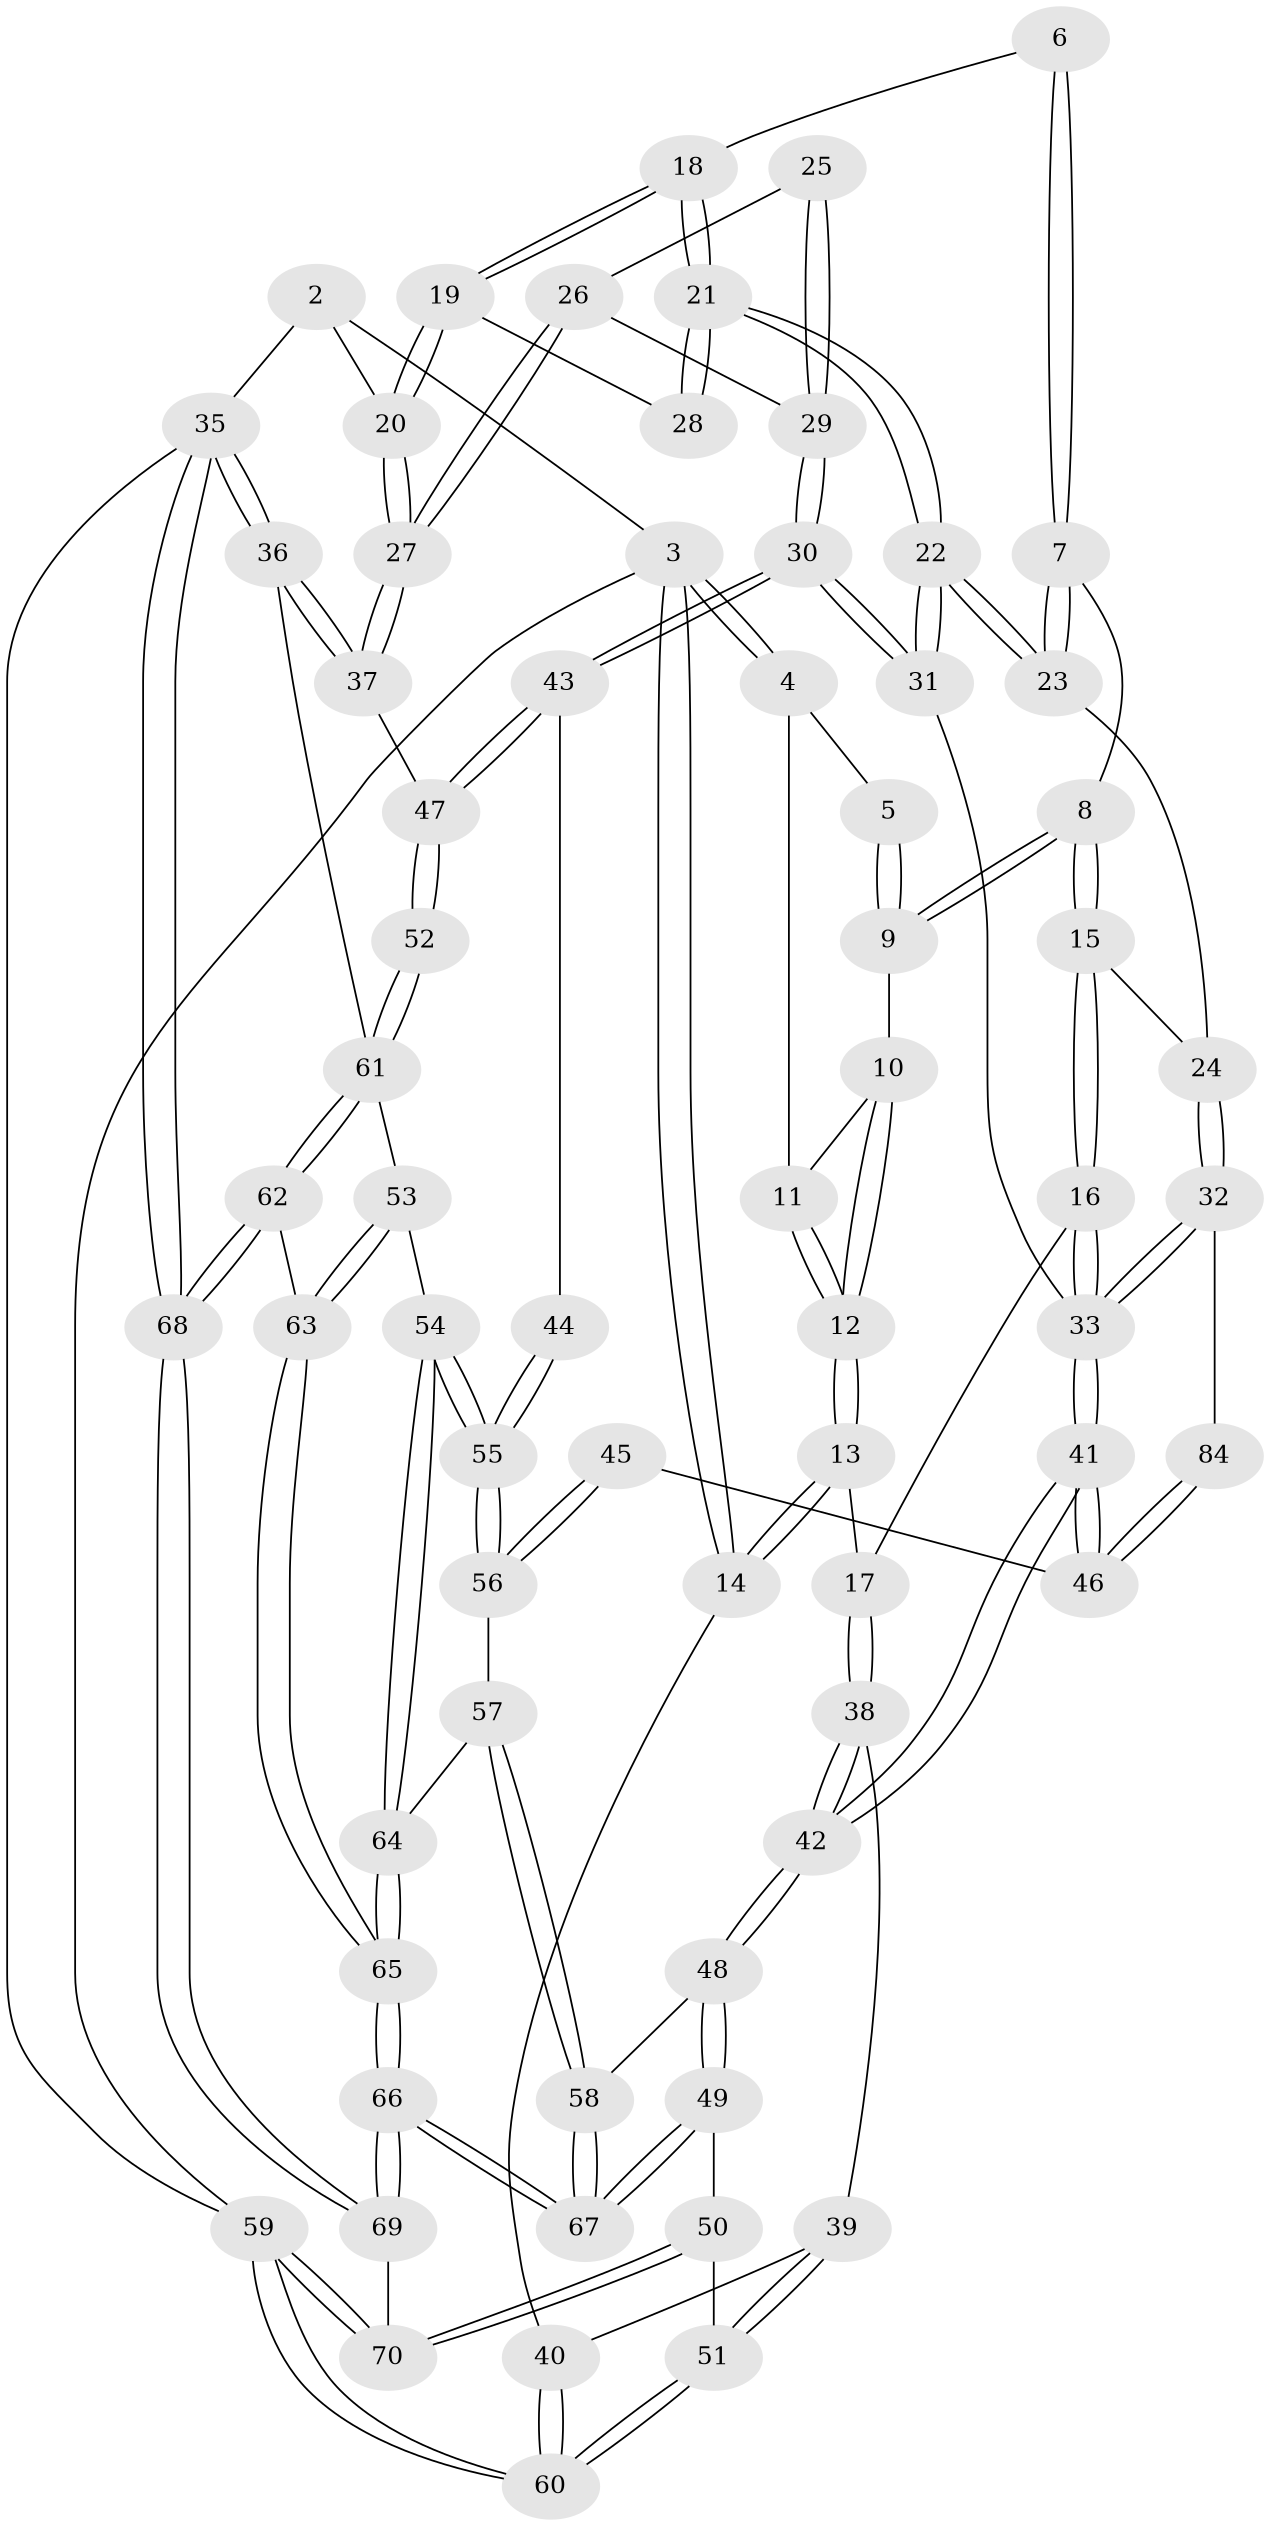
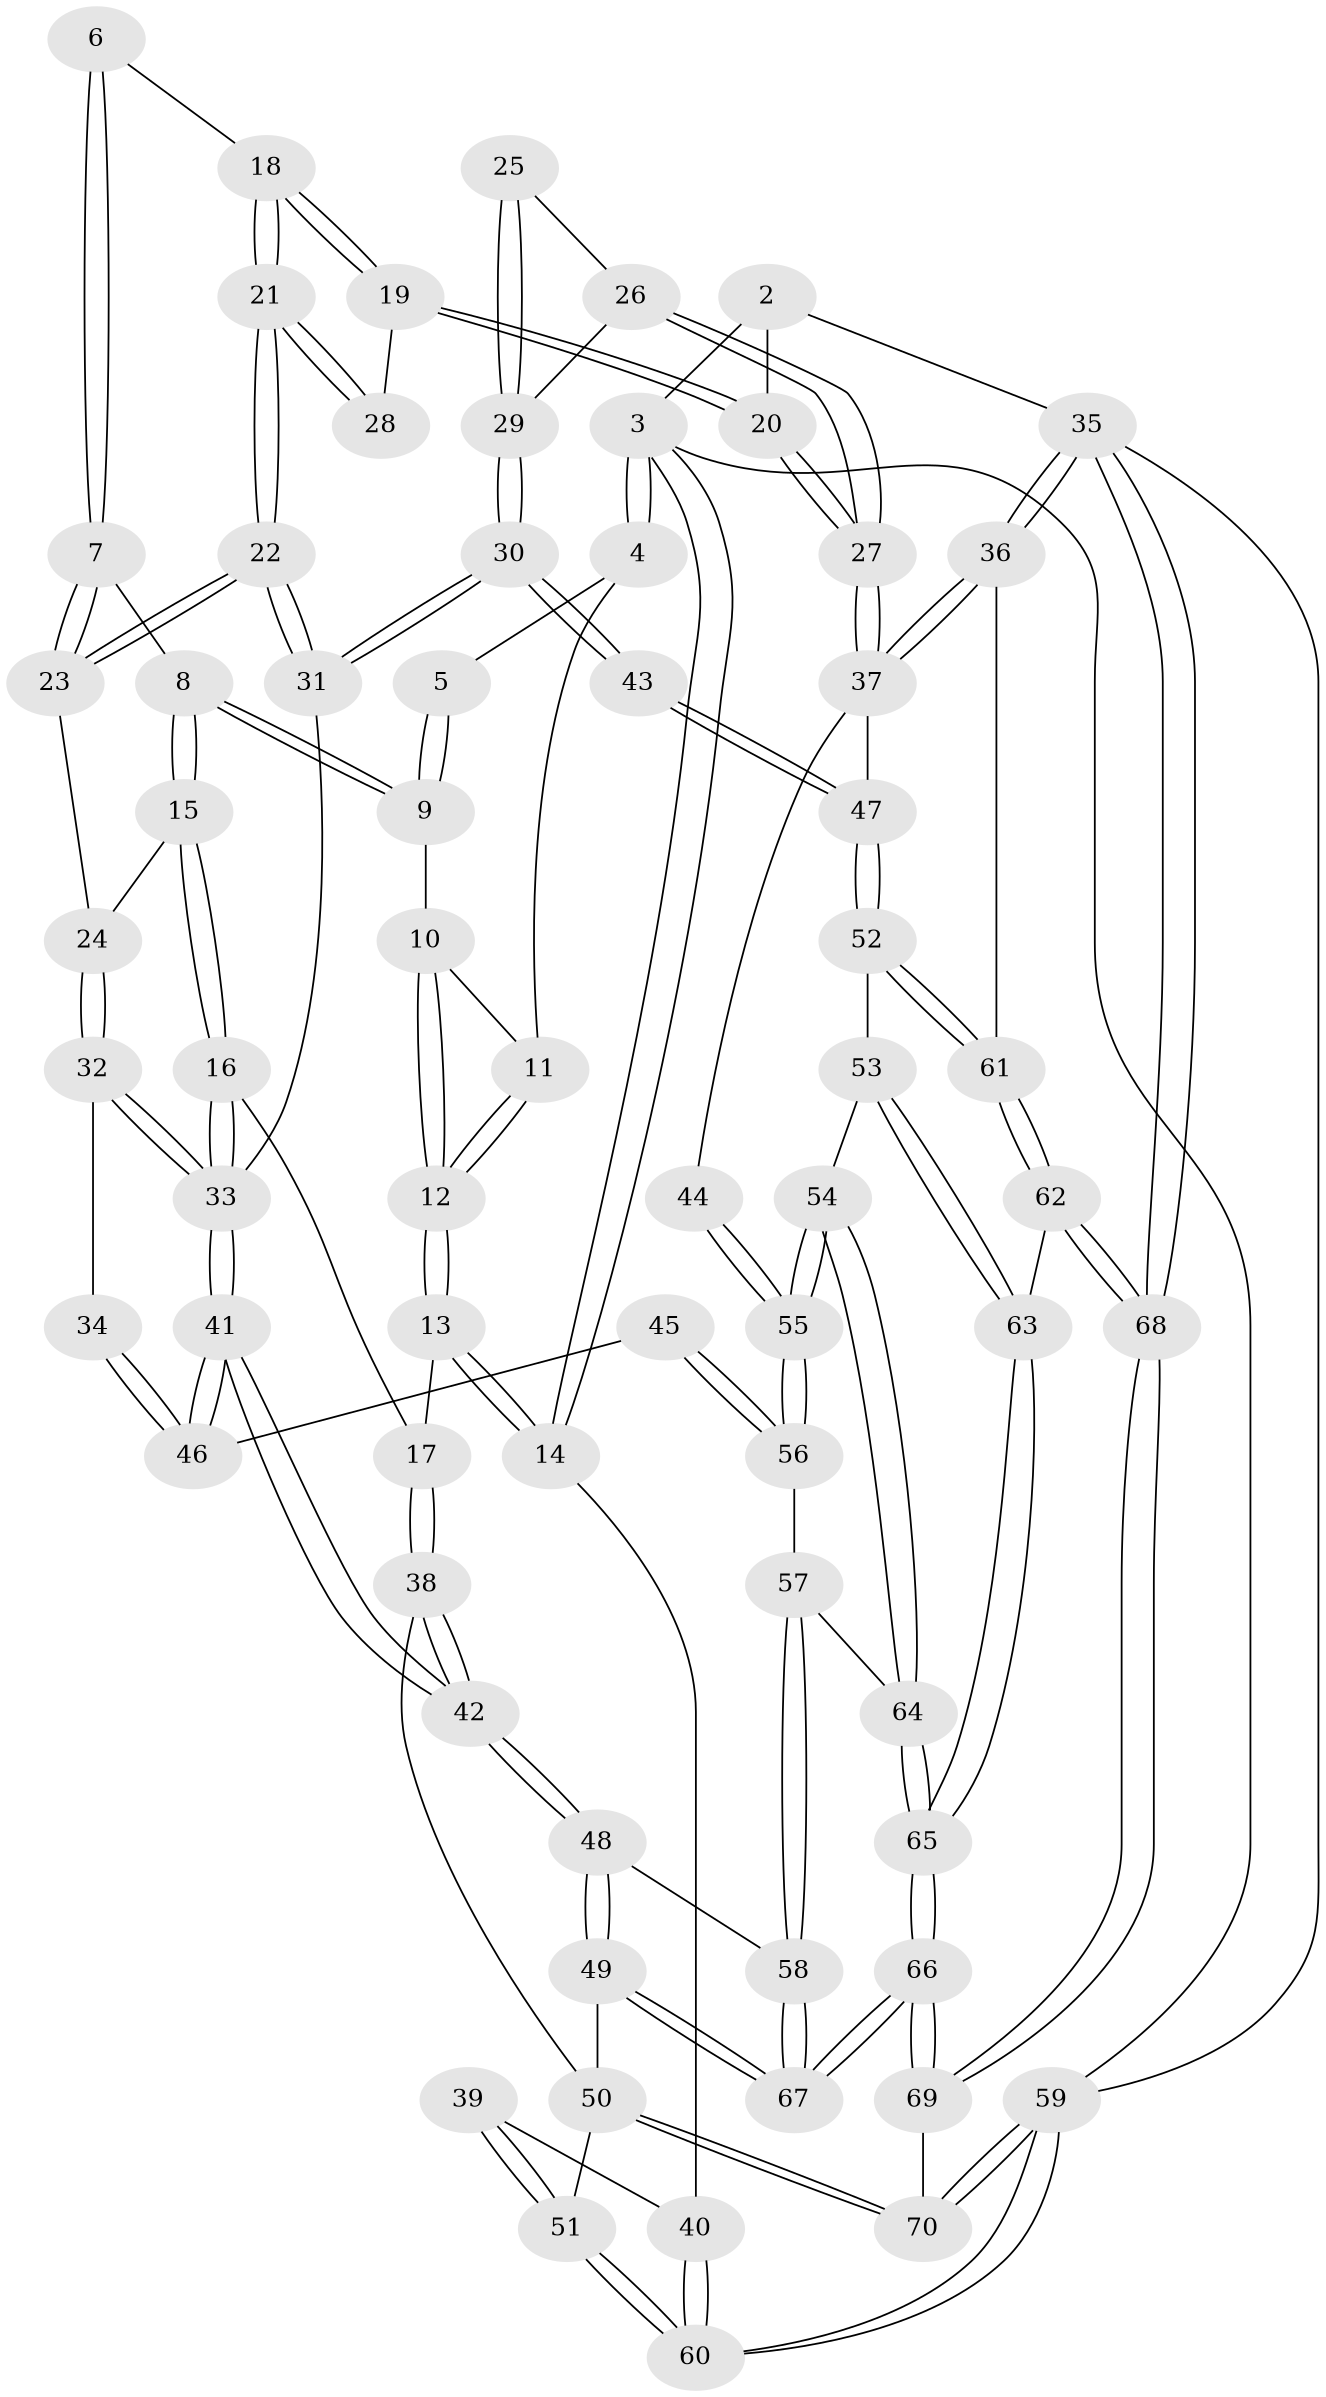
edge "43" -- "44": now "37" -- "44"
edge "61" -- "53": now "52" -- "53"
node "84": label "84" -> "34"
edge "38" -- "39": now "38" -- "50"
